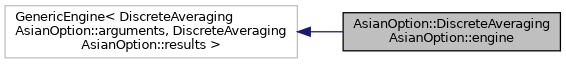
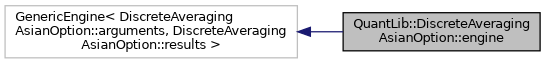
node "AsianOption::DiscreteAveraging AsianOption::engine": label "AsianOption::DiscreteAveraging AsianOption::engine" -> "QuantLib::DiscreteAveraging AsianOption::engine"
